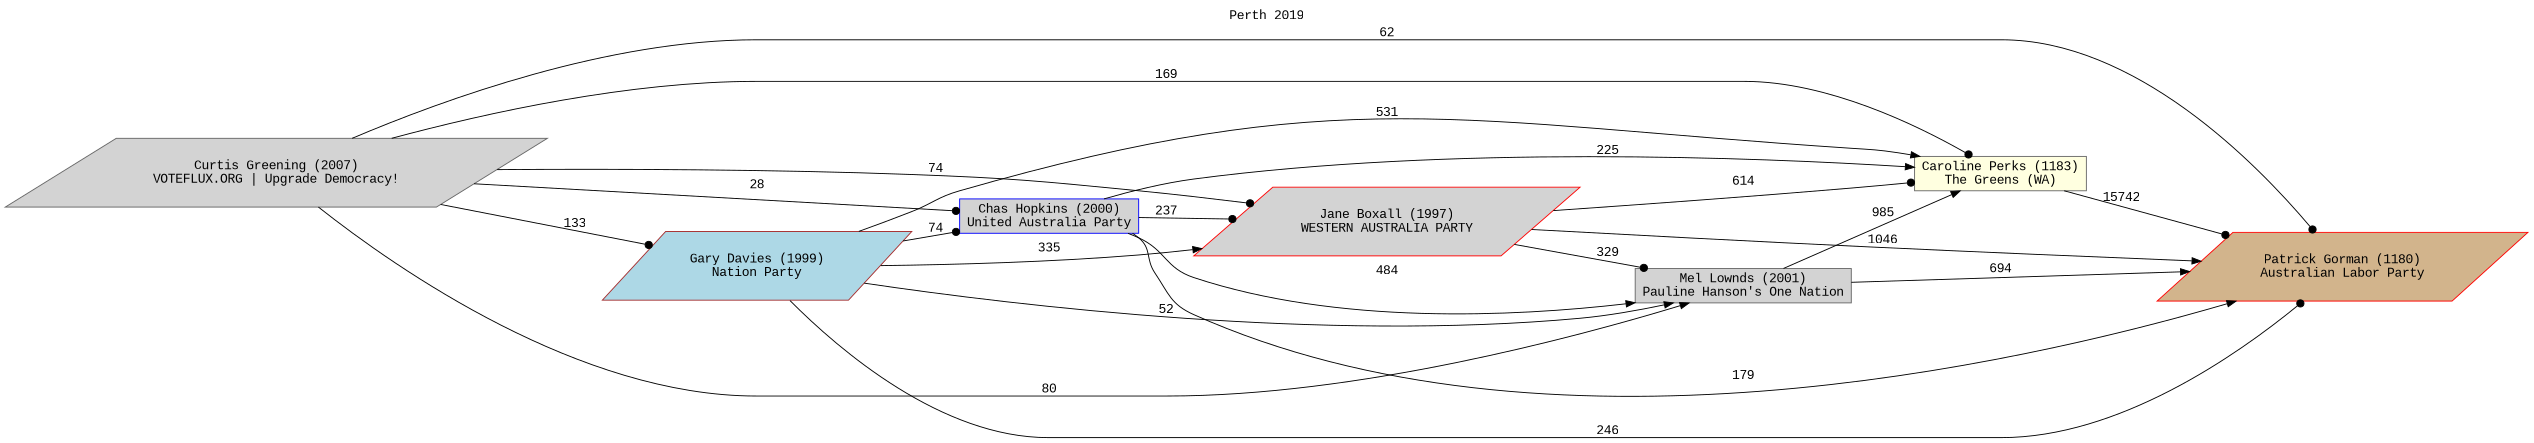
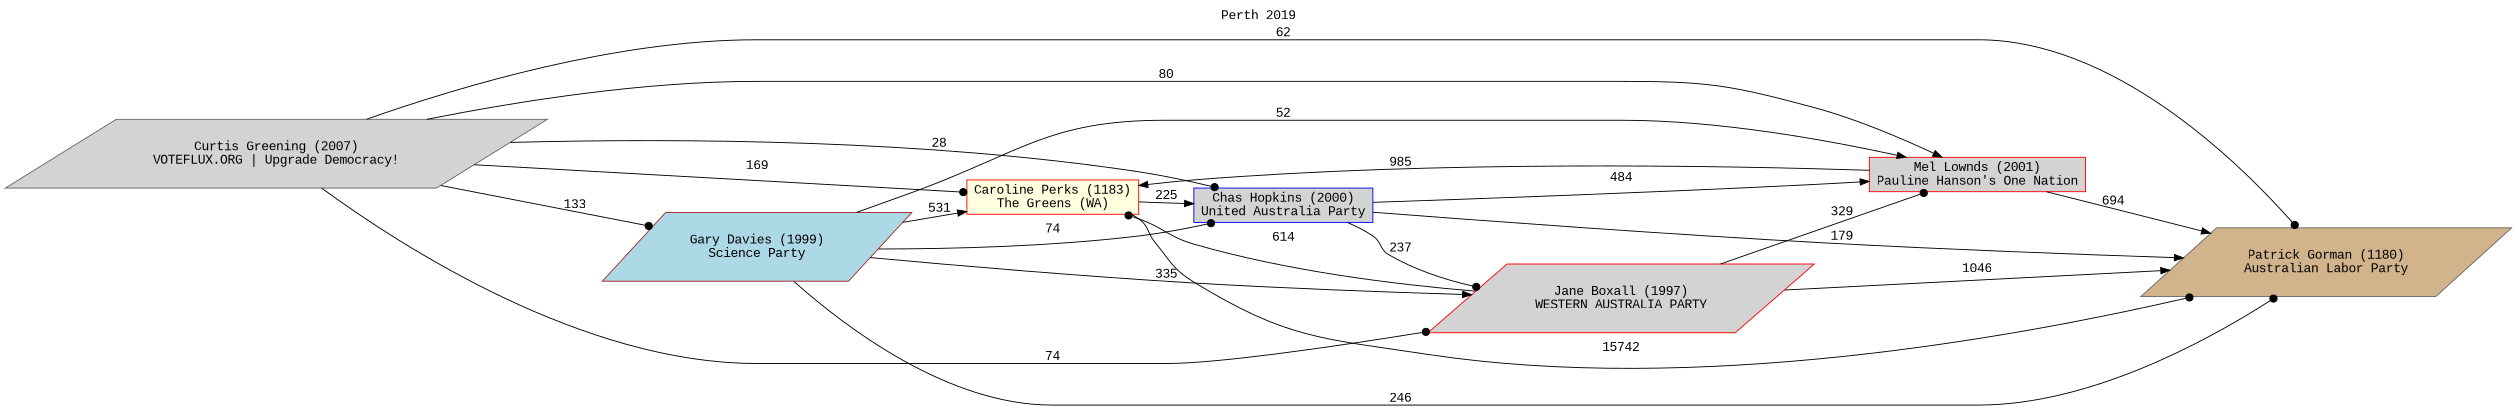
edge "Chas Hopkins (2000) United Australia Party" -> "Caroline Perks (1183) The Greens (WA)": reversed
node "Caroline Perks (1183) The Greens (WA)": color gray40 -> red
node "Gary Davies (1999) Nation Party": label "Gary Davies (1999) Nation Party" -> "Gary Davies (1999) Science Party"
node "Patrick Gorman (1180) Australian Labor Party": color red -> gray40
node "Mel Lownds (2001) Pauline Hanson's One Nation": color gray40 -> red
